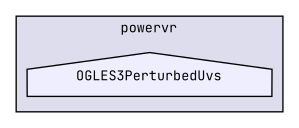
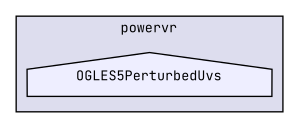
node "OGLES3PerturbedUvs": label "OGLES3PerturbedUvs" -> "OGLES5PerturbedUvs"
